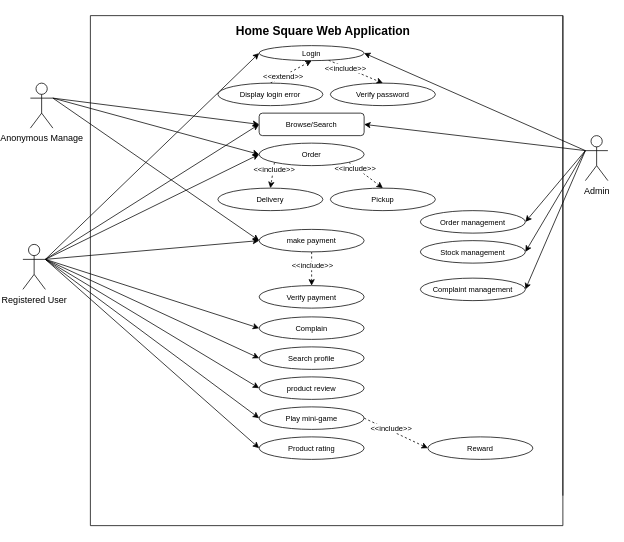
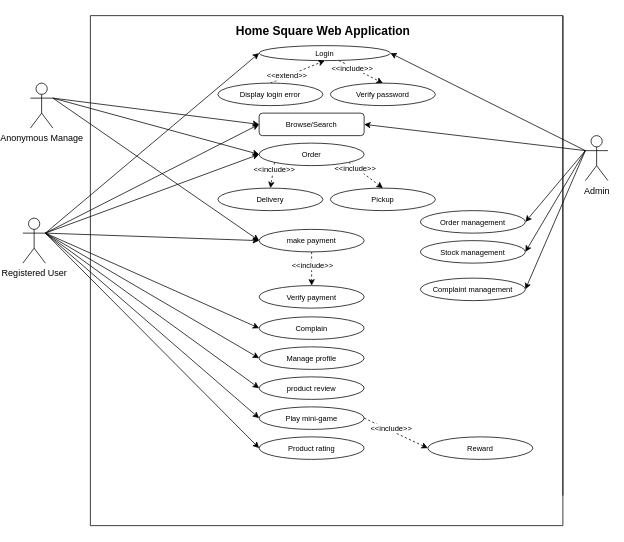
node "Login": size 105x15 -> 131x15
node "Registered User": moved (34, 267) -> (34, 240)
node "Search profile": label "Search profile" -> "Manage profile"
